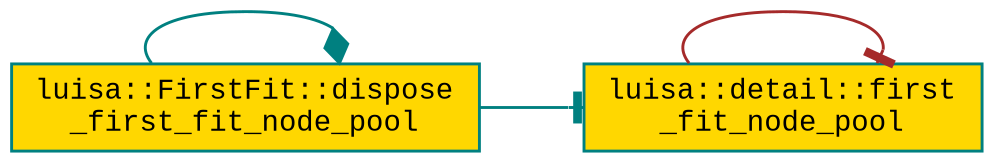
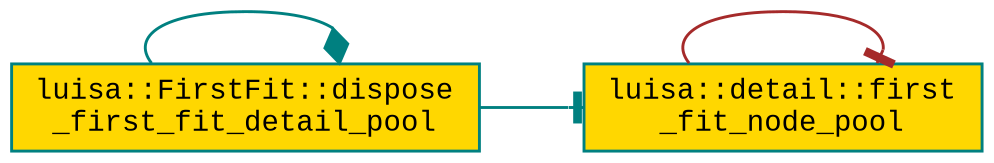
node "luisa::FirstFit::dispose _first_fit_node_pool": label "luisa::FirstFit::dispose _first_fit_node_pool" -> "luisa::FirstFit::dispose _first_fit_detail_pool"
